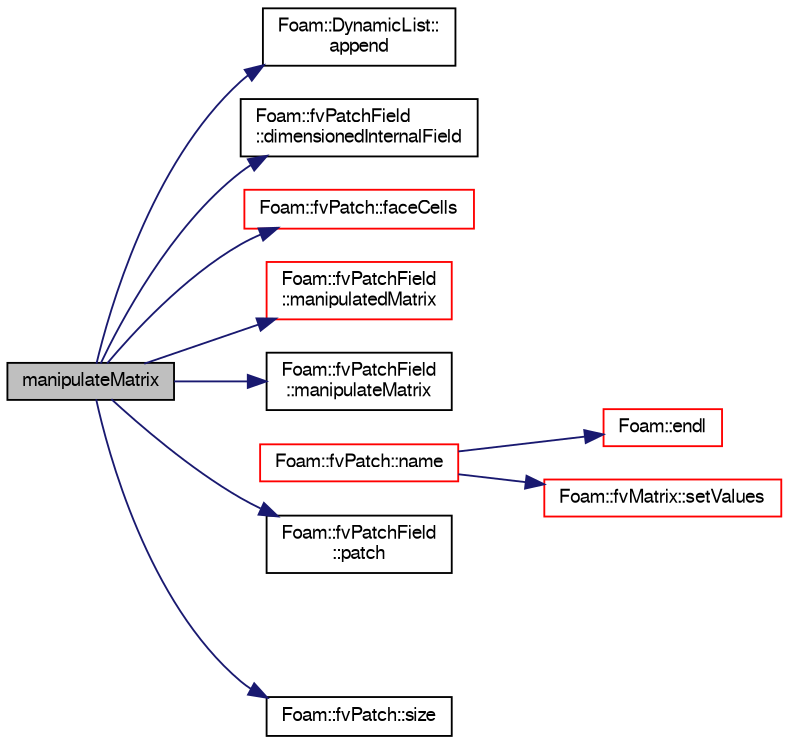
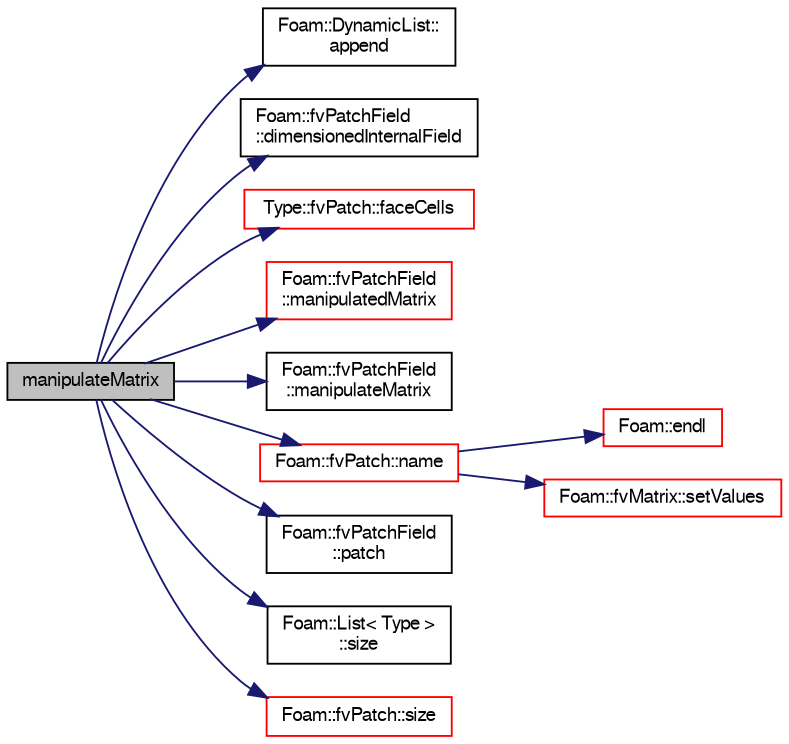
node "Foam::fvPatch::faceCells": label "Foam::fvPatch::faceCells" -> "Type::fvPatch::faceCells"
edge "manipulateMatrix" -> "Foam::fvPatch::name": added
node "Foam::List< Type > ::size": added
node "Foam::fvPatch::size": color black -> red
